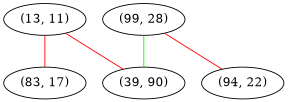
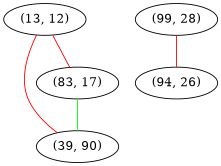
node "(13, 11)": label "(13, 11)" -> "(13, 12)"
edge "(99, 28)" -- "(39, 90)": now "(83, 17)" -- "(39, 90)"
node "(94, 22)": label "(94, 22)" -> "(94, 26)"
